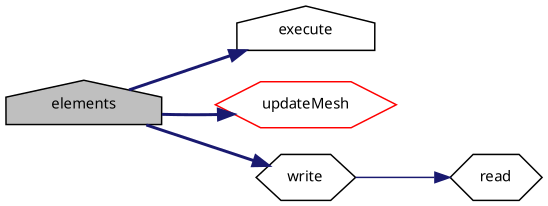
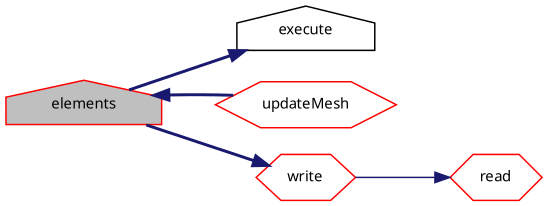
node "elements": color black -> red
edge "elements" -> "updateMesh": reversed
node "write": color black -> red
node "read": color black -> red
